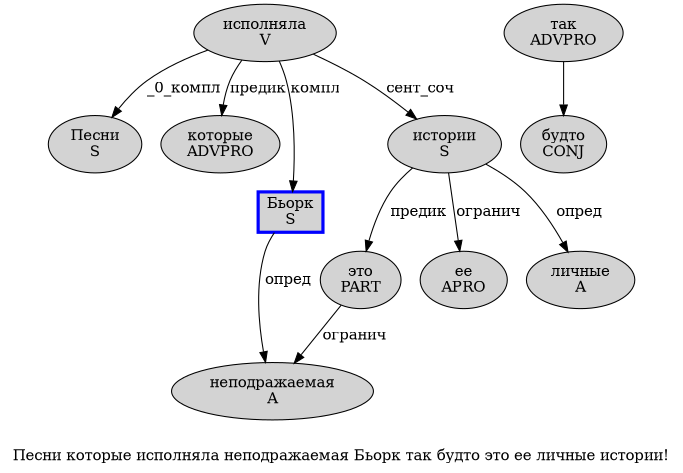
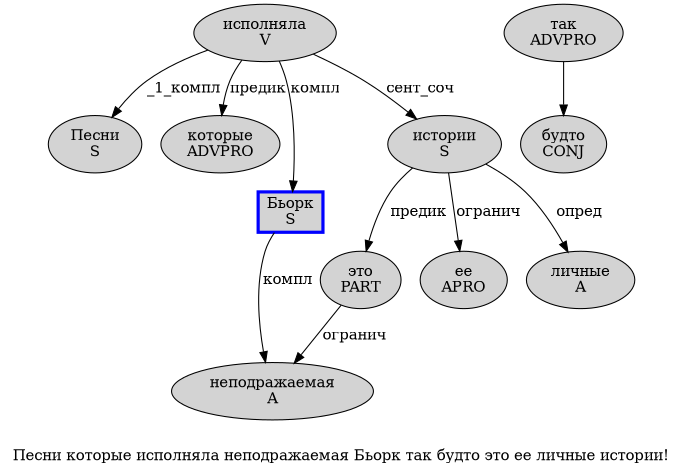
edge "исполняла V" -> "Песни S": label "_0_компл" -> "_1_компл"
edge "Бьорк S" -> "неподражаемая A": label "опред" -> "компл"
